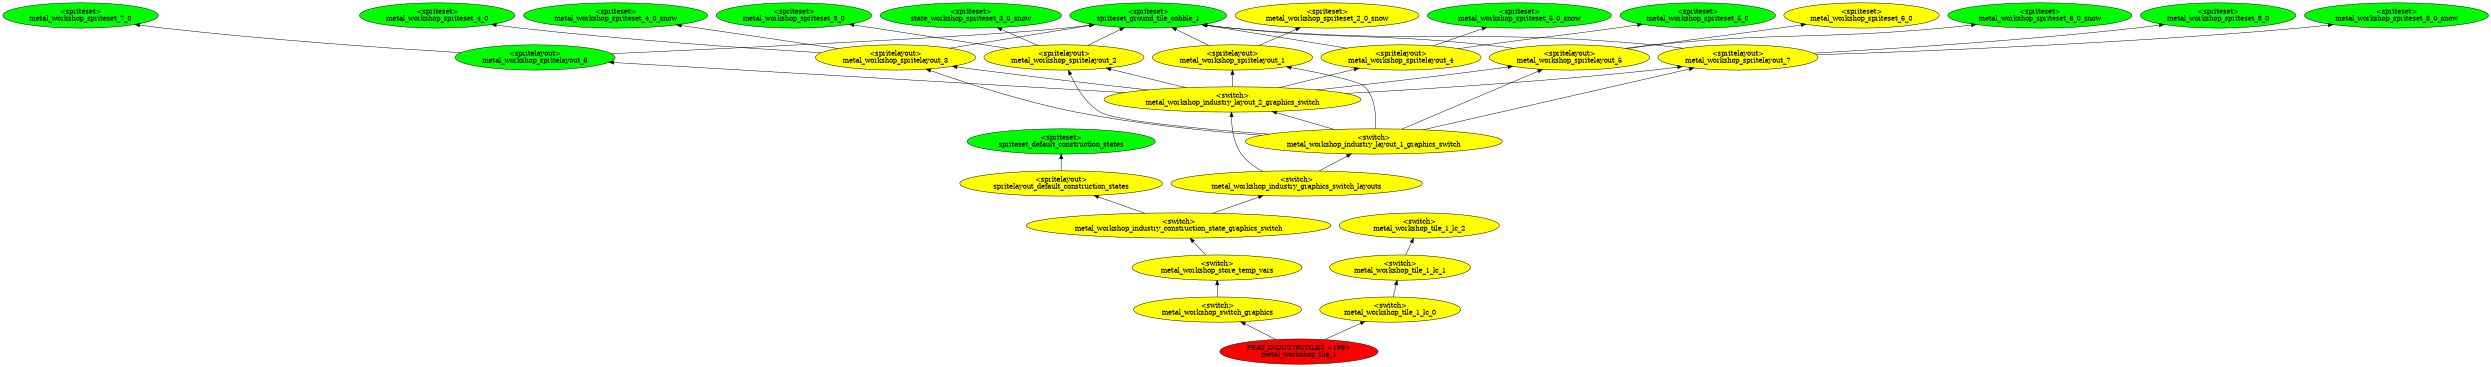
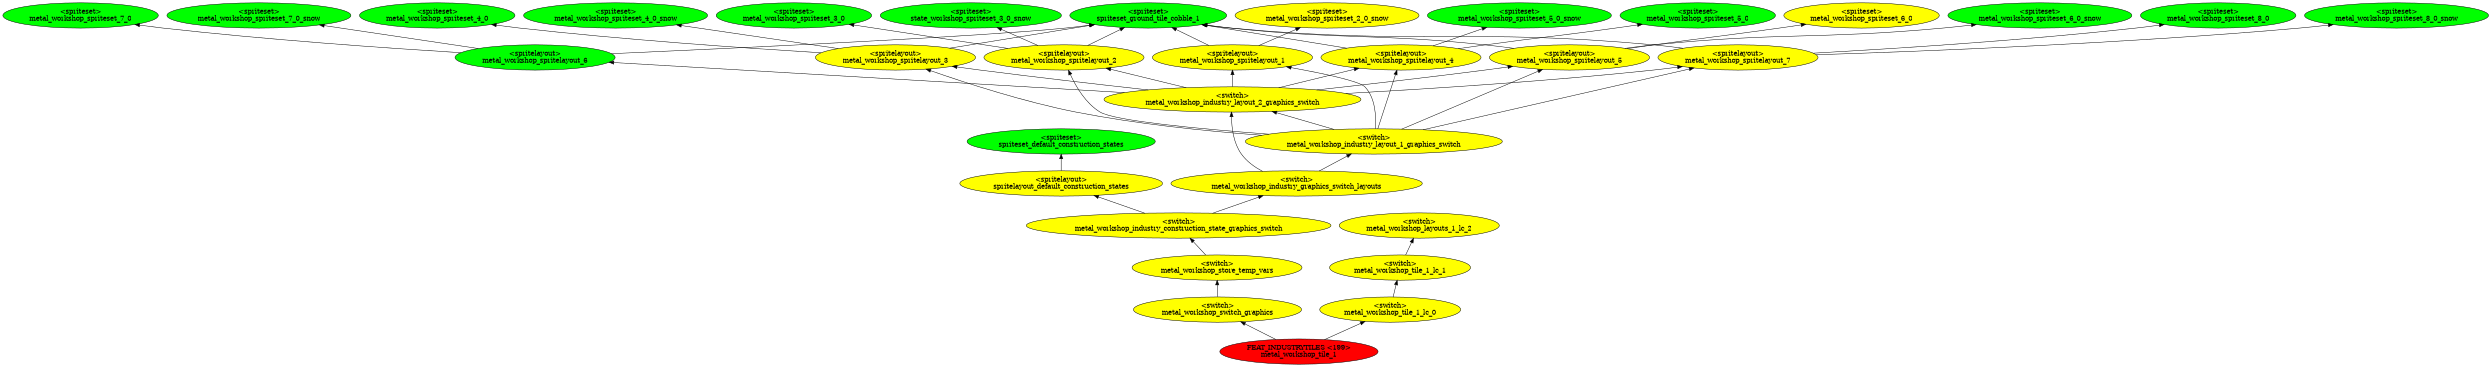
node "<spriteset> metal_workshop_spriteset_7_0_snow": added
edge "<switch> metal_workshop_industry_layout_1_graphics_switch" -> "<spritelayout> metal_workshop_spritelayout_4": added
node "<switch> metal_workshop_tile_1_lc_2": label "<switch> metal_workshop_tile_1_lc_2" -> "<switch> metal_workshop_layouts_1_lc_2"
